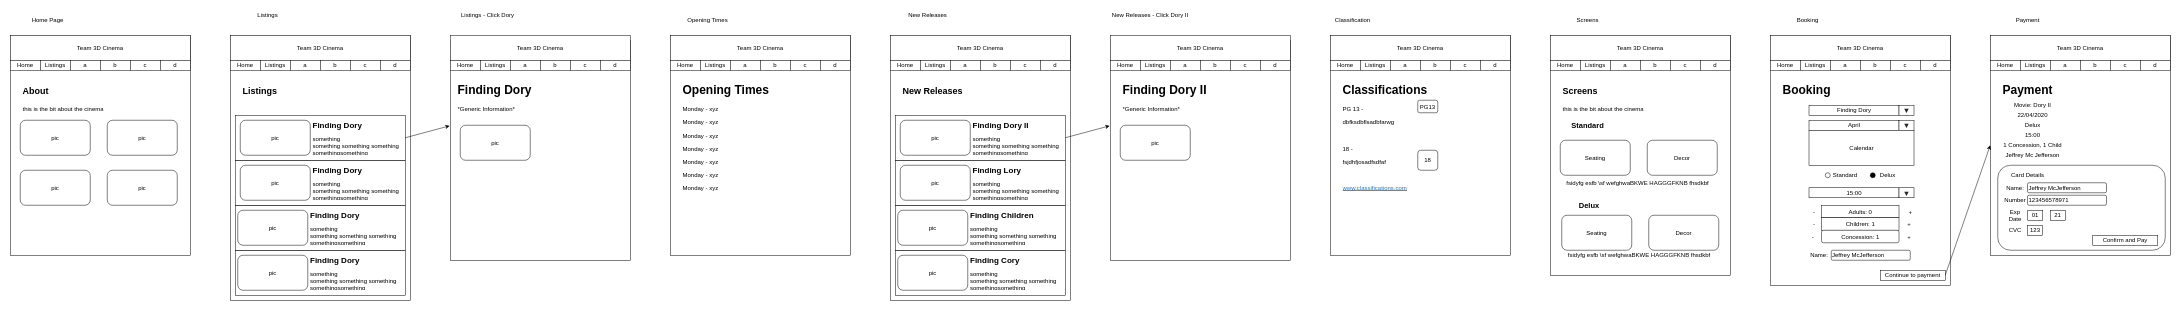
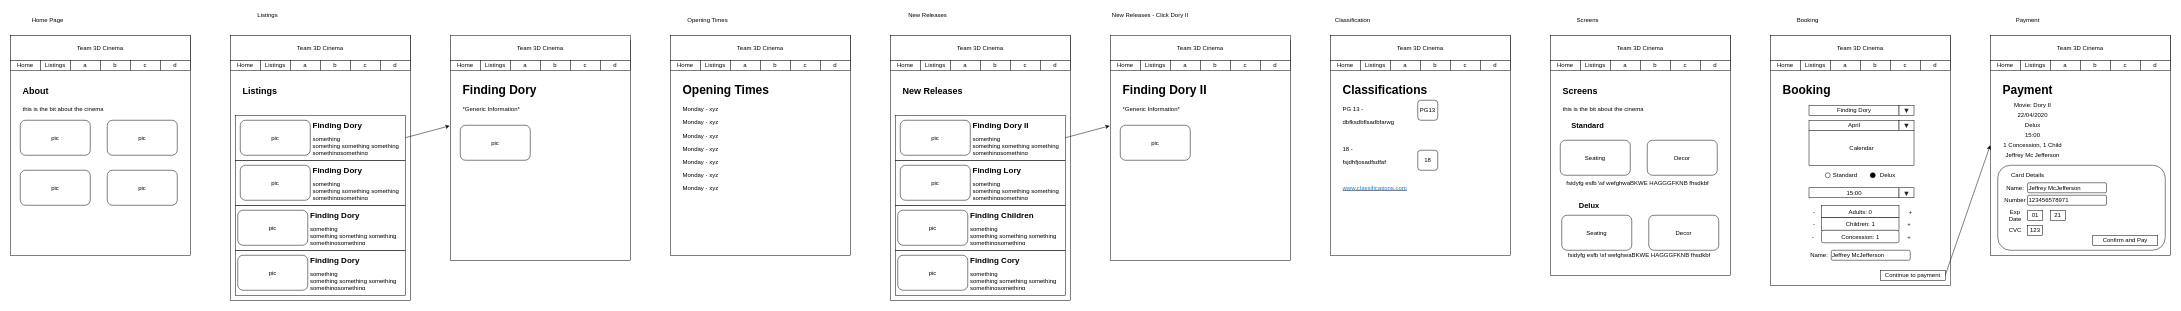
node "Listings - Click Dory": removed
node "Finding Dory*Generic Information*": moved (503, 100) -> (508, 100)
node "PG13": size 20x13 -> 20x20
